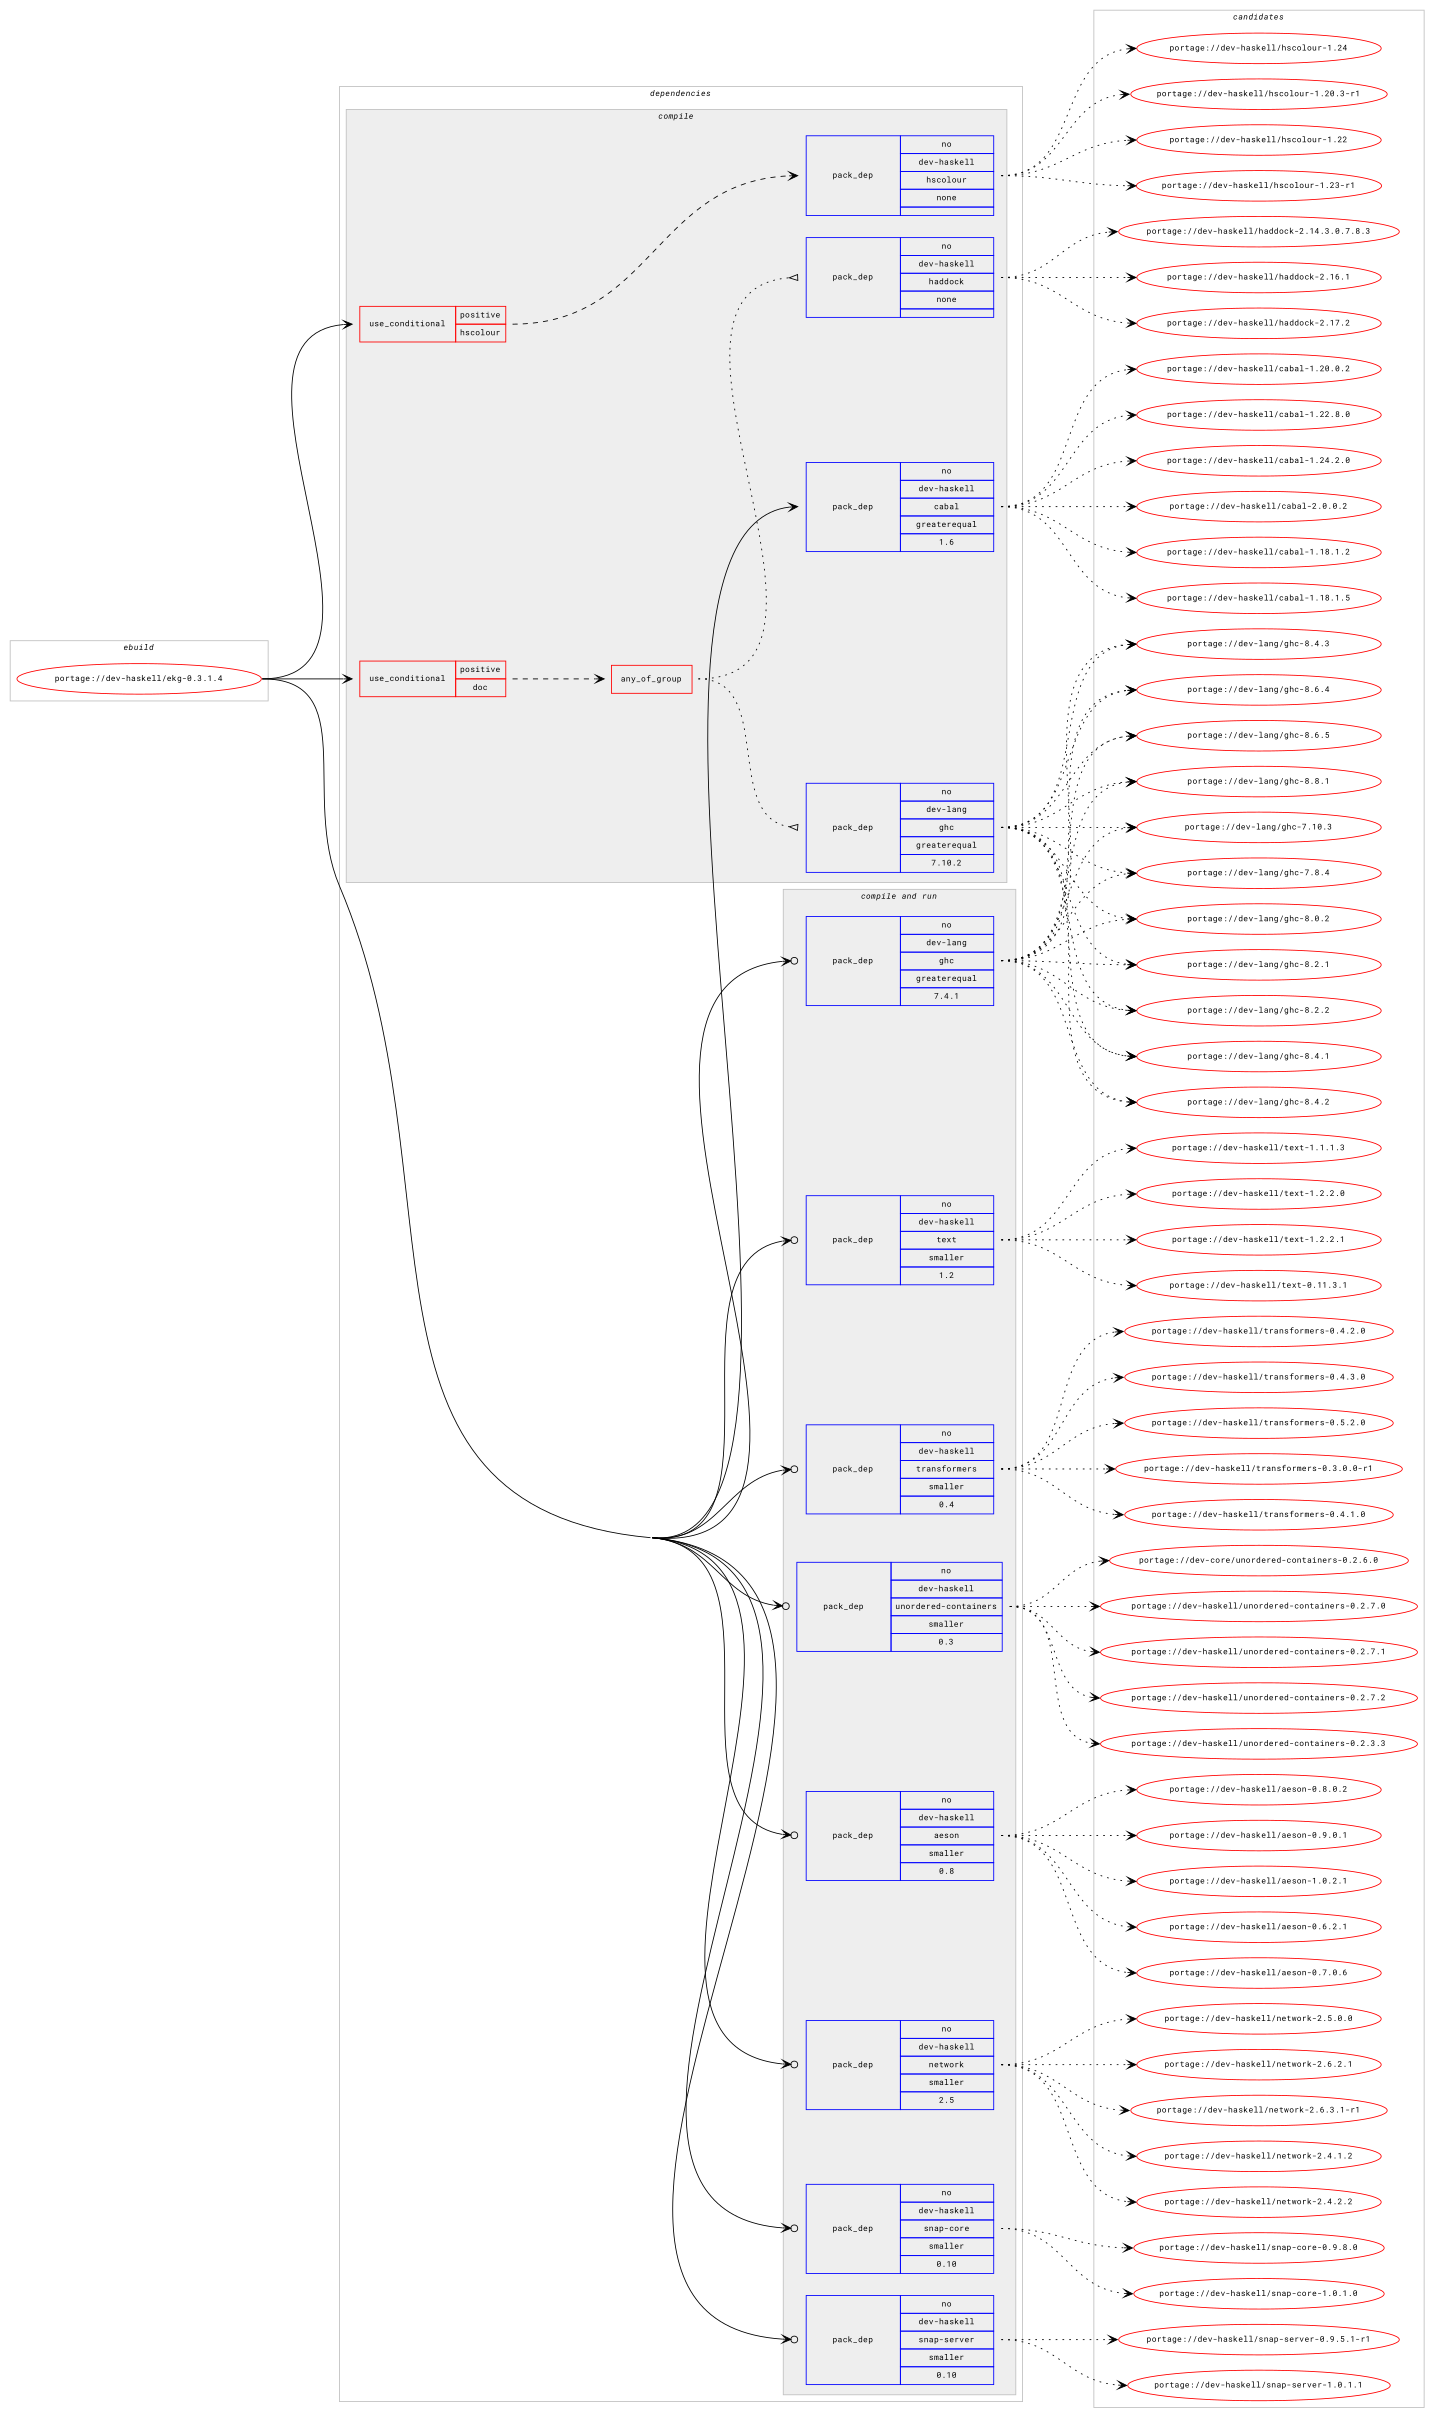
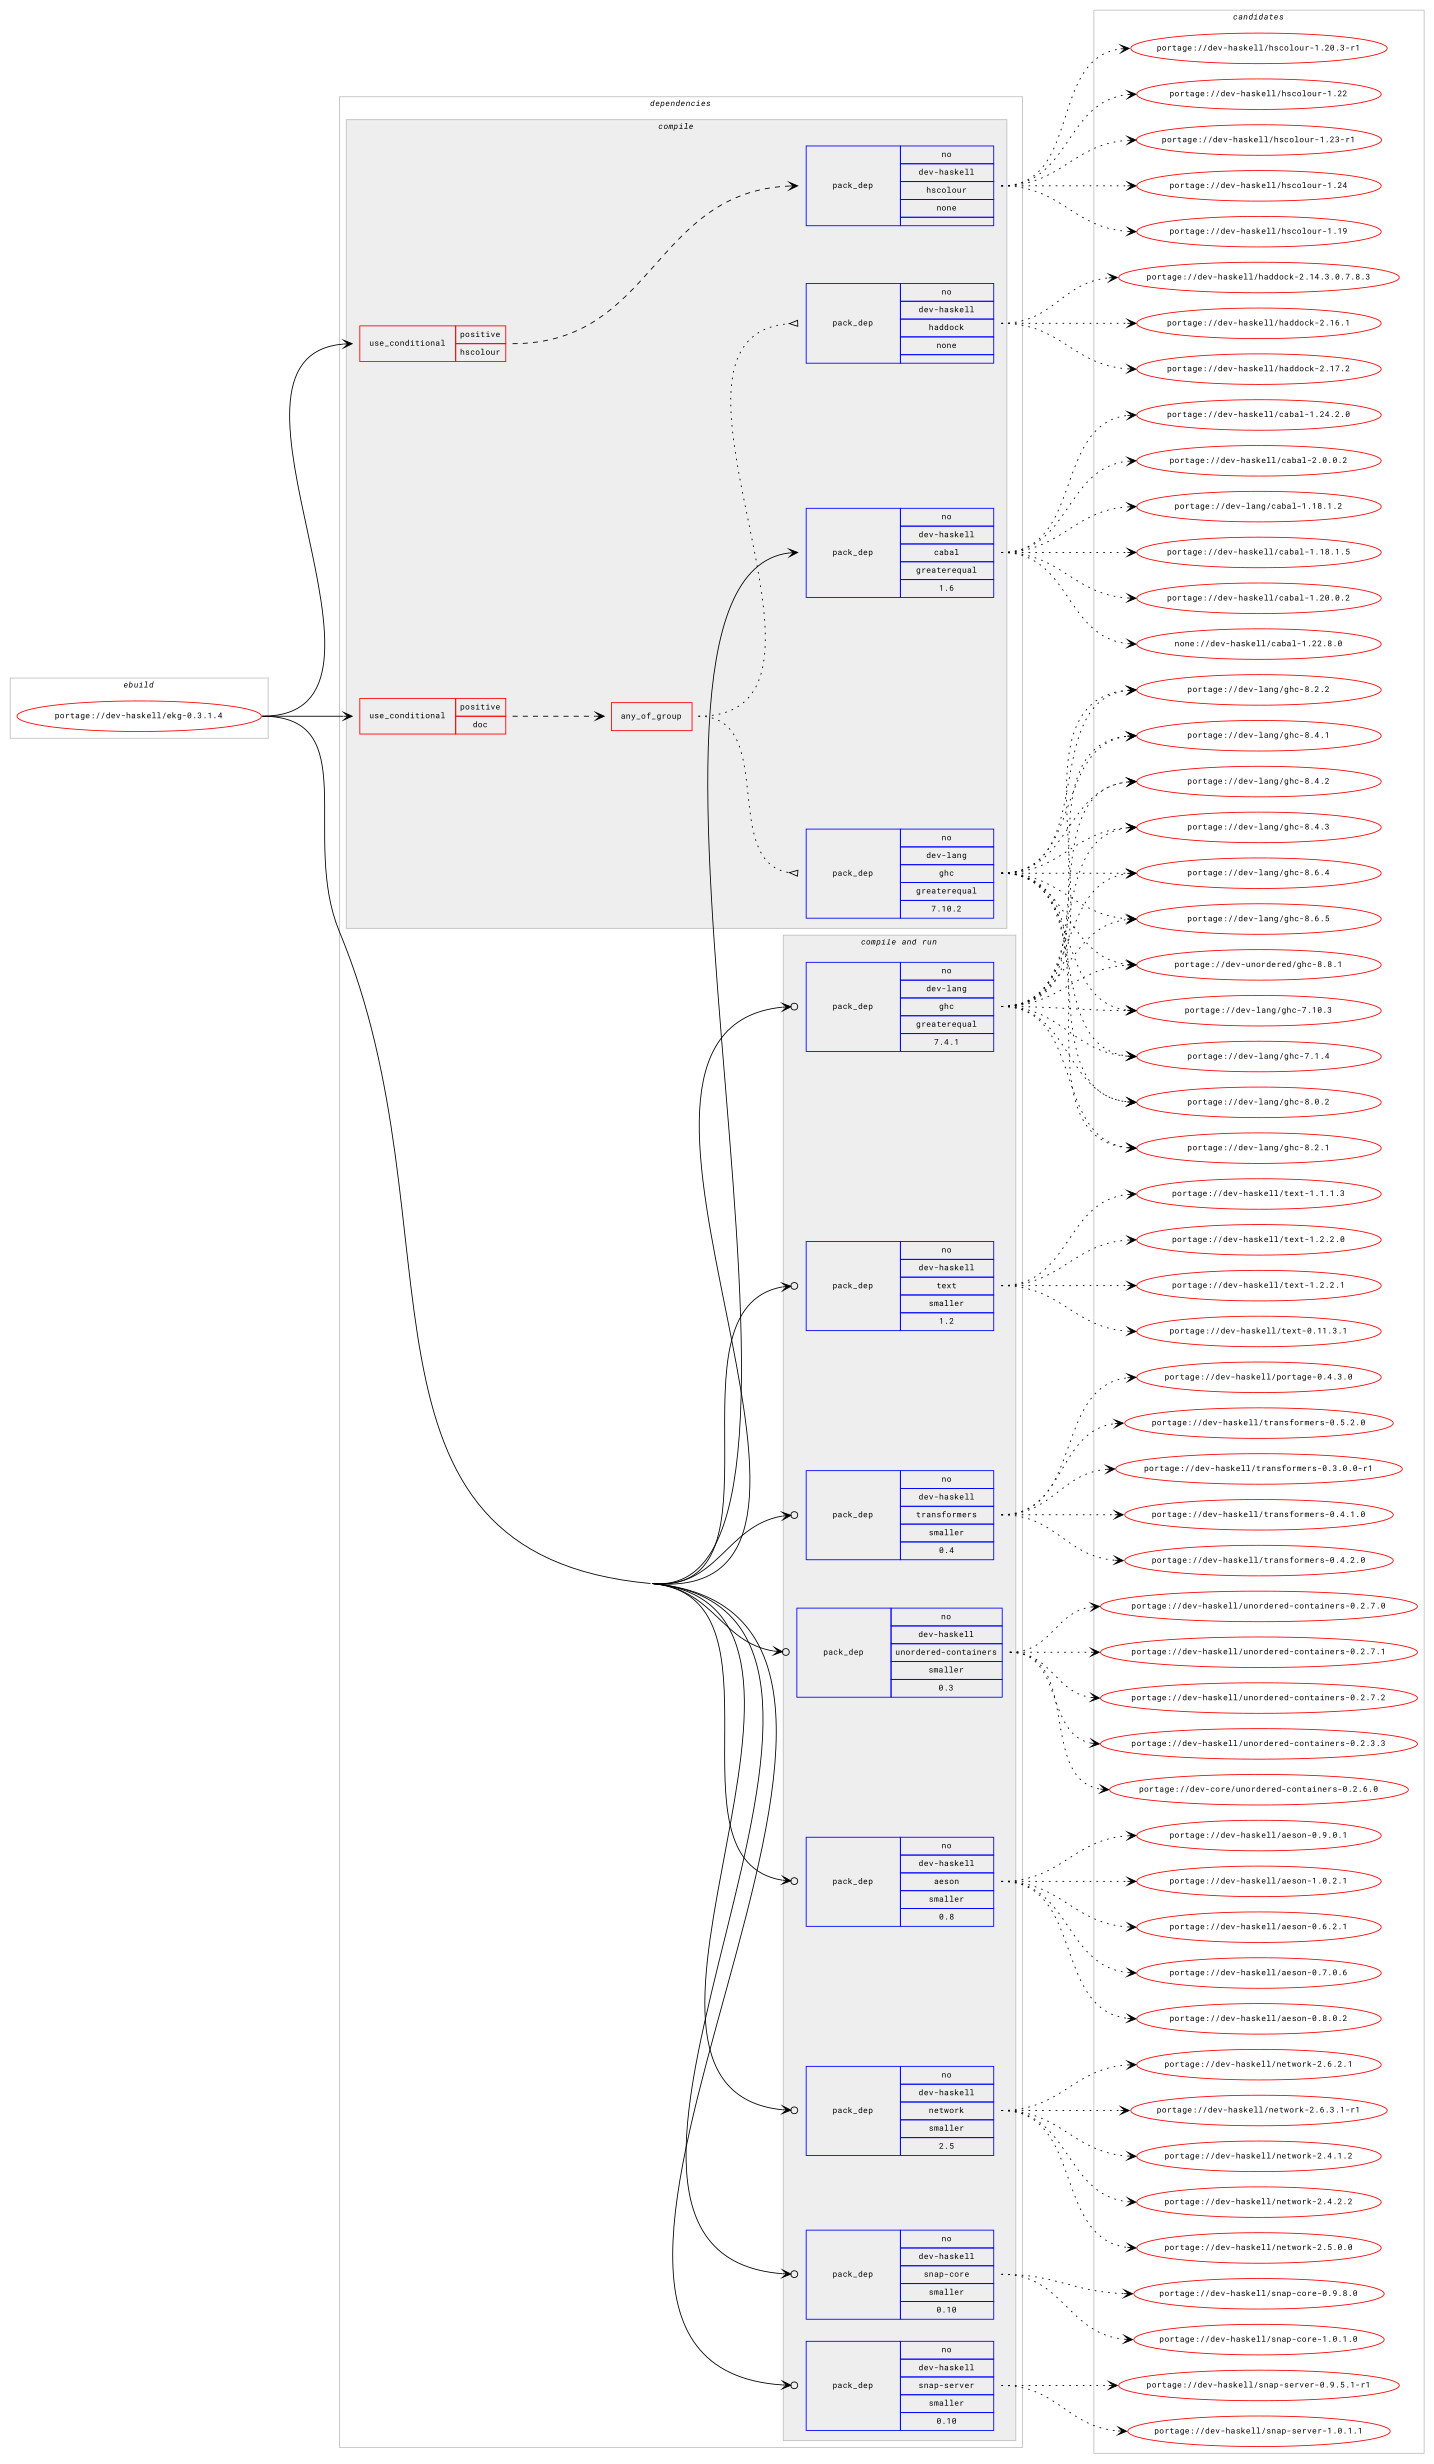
node "portage://dev-haskell/hscolour-1.19": added
node "portage://dev-haskell/cabal-1.22.8.0": label "portage://dev-haskell/cabal-1.22.8.0" -> "none://dev-haskell/cabal-1.22.8.0"
node "portage://dev-haskell/cabal-1.18.1.2": label "portage://dev-haskell/cabal-1.18.1.2" -> "portage://dev-lang/cabal-1.18.1.2"
node "portage://dev-lang/ghc-8.8.1": label "portage://dev-lang/ghc-8.8.1" -> "portage://dev-unordered/ghc-8.8.1"
node "portage://dev-lang/ghc-7.8.4": label "portage://dev-lang/ghc-7.8.4" -> "portage://dev-lang/ghc-7.1.4"
node "portage://dev-haskell/transformers-0.4.3.0": label "portage://dev-haskell/transformers-0.4.3.0" -> "portage://dev-haskell/portage-0.4.3.0"
